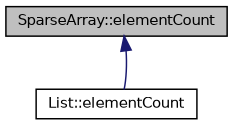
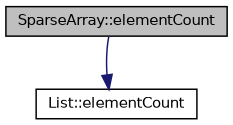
edge "List::elementCount" -> "SparseArray::elementCount": reversed
